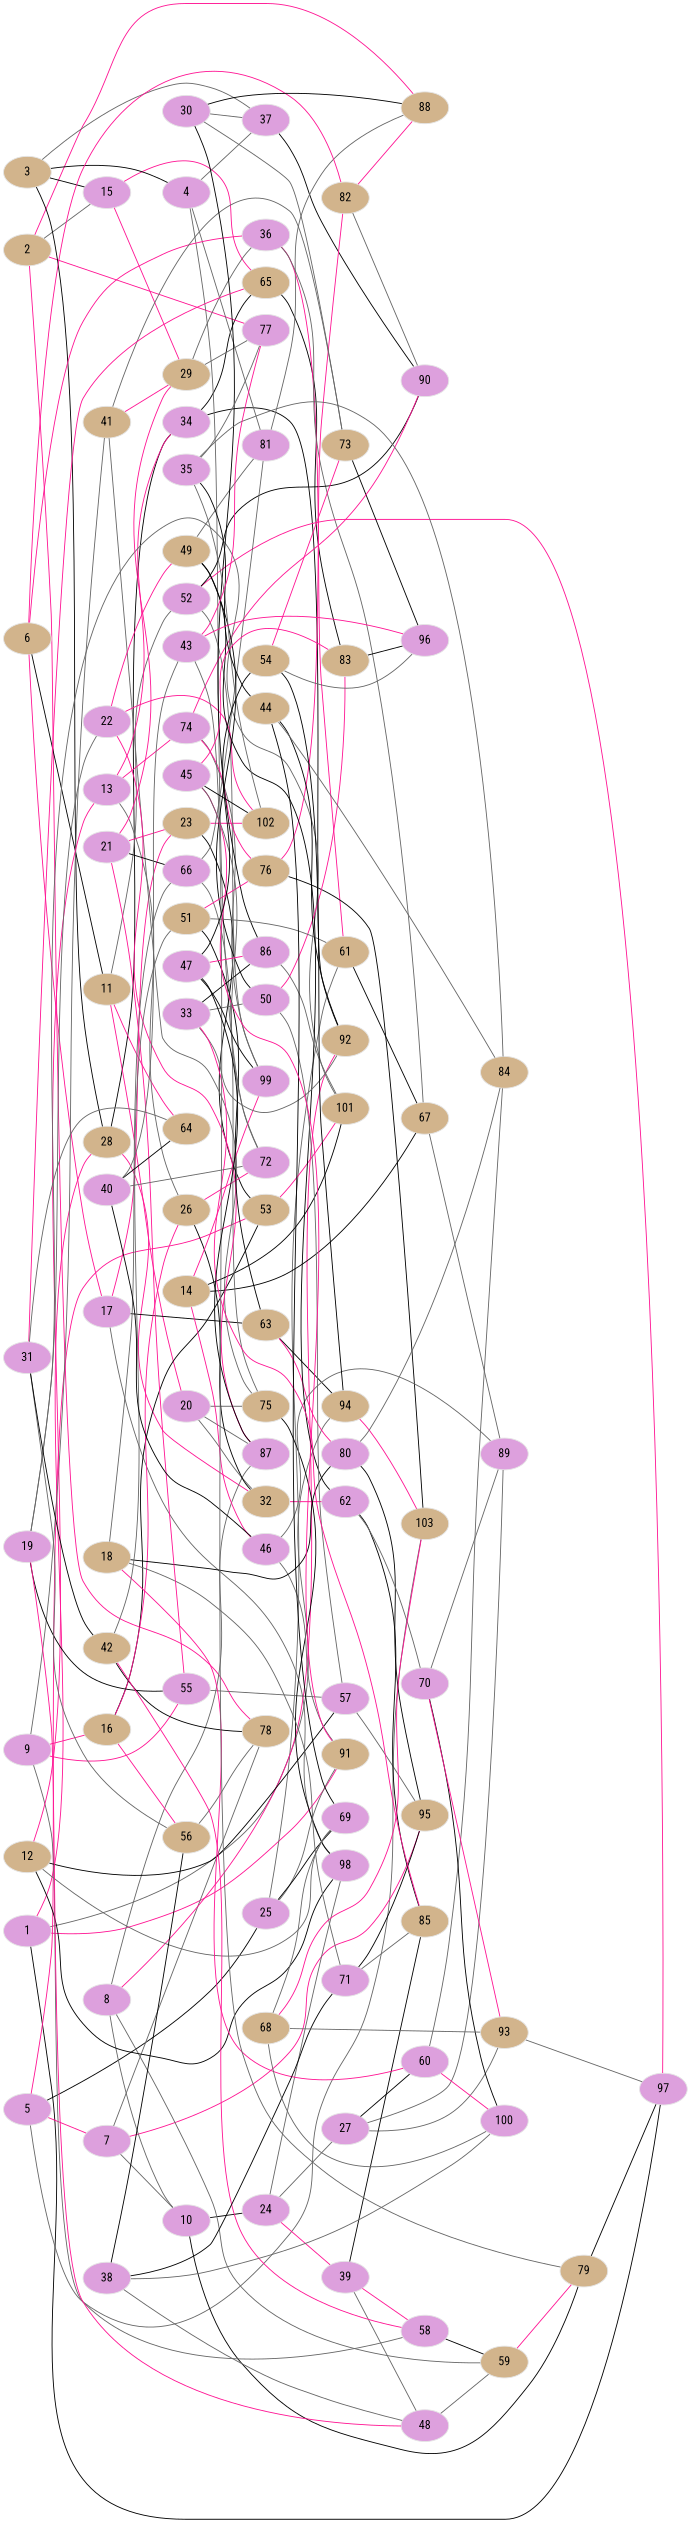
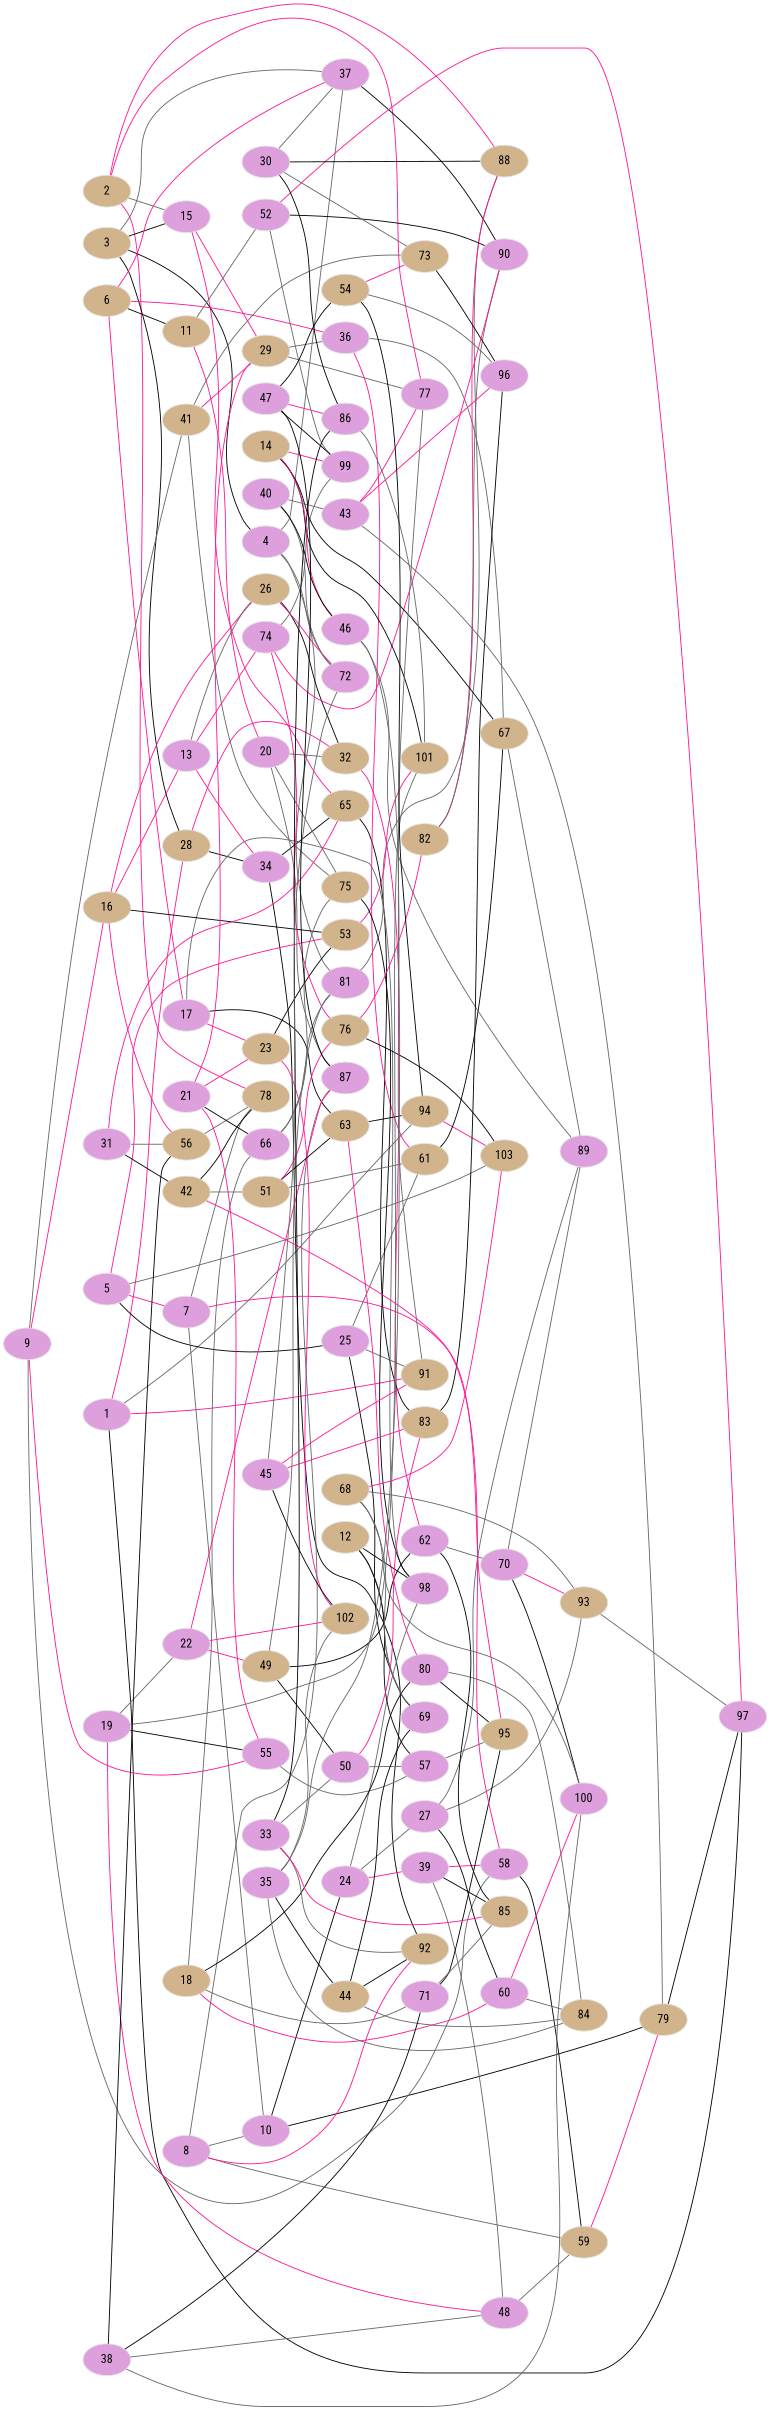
edge "82" -- "6": now "37" -- "6"
node "64": removed
edge "13" -- "12": now "13" -- "16"
